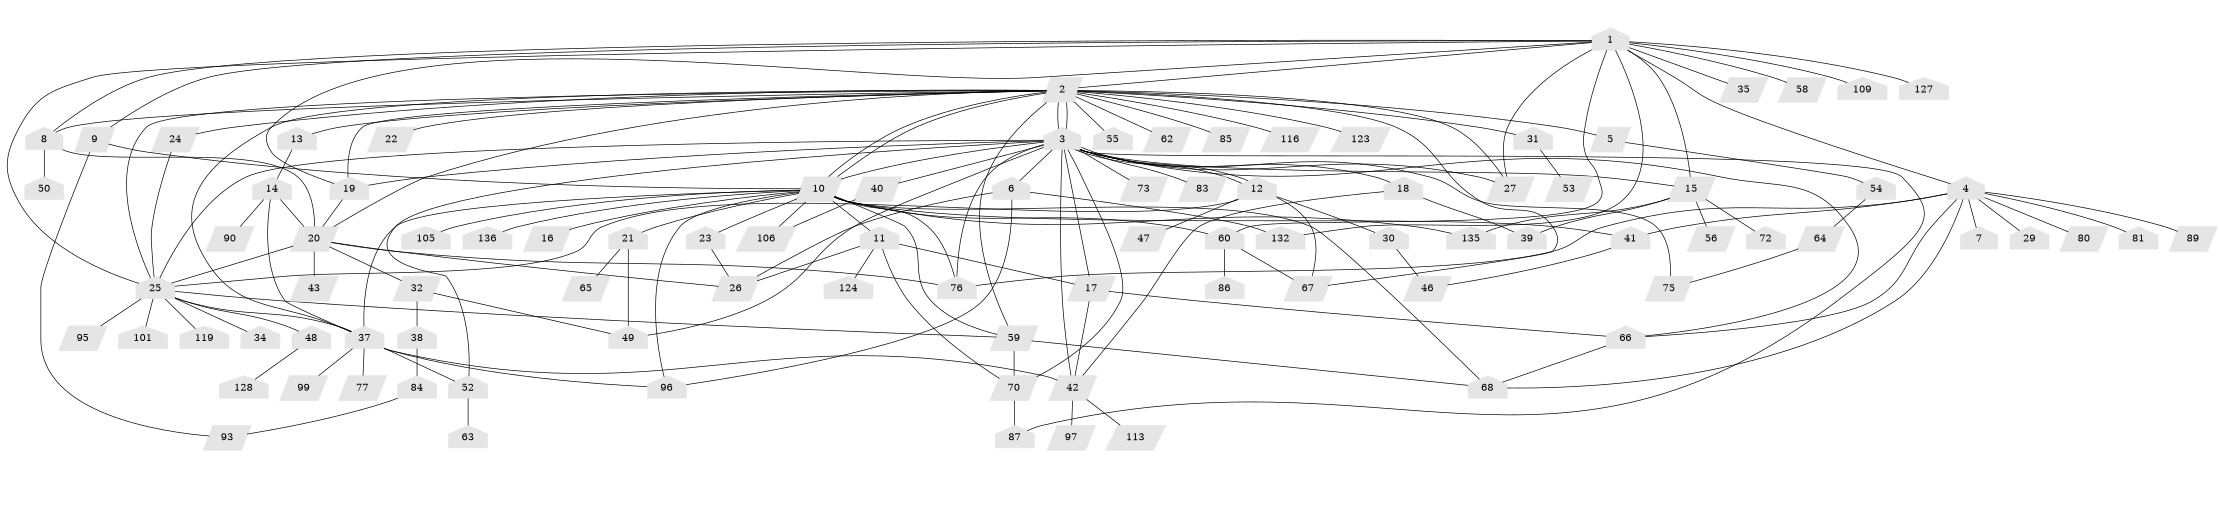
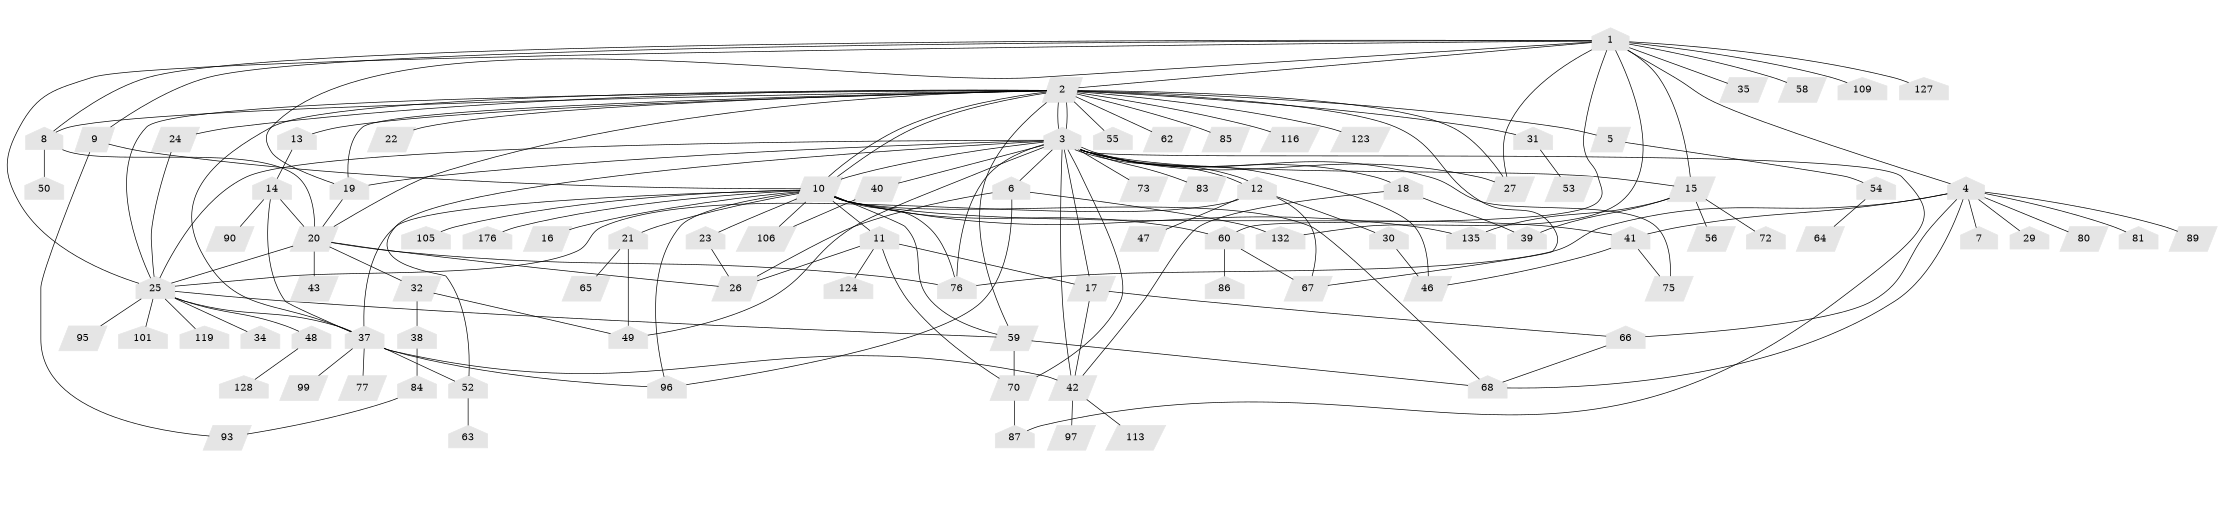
edge "3" -- "66": now "3" -- "46"
node "136": label "136" -> "176"
edge "64" -- "75": now "41" -- "75"
